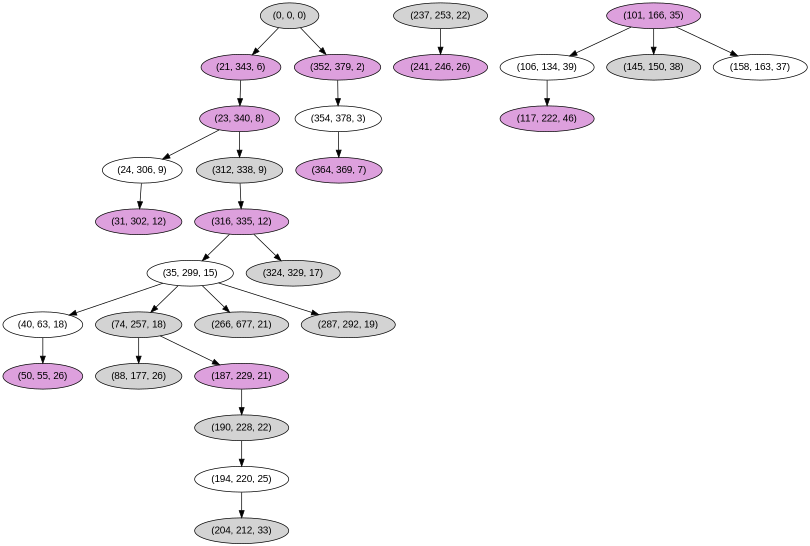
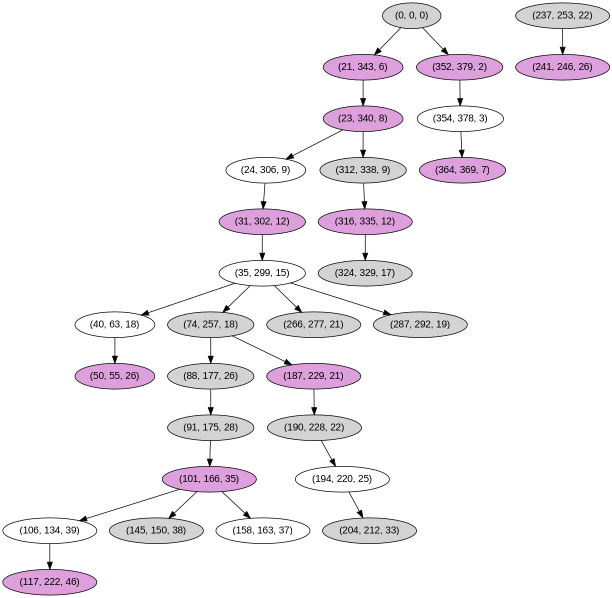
edge "(316, 335, 12)" -> "(35, 299, 15)": now "(31, 302, 12)" -> "(35, 299, 15)"
node "(266, 677, 21)": label "(266, 677, 21)" -> "(266, 277, 21)"
node "(91, 175, 28)": added
